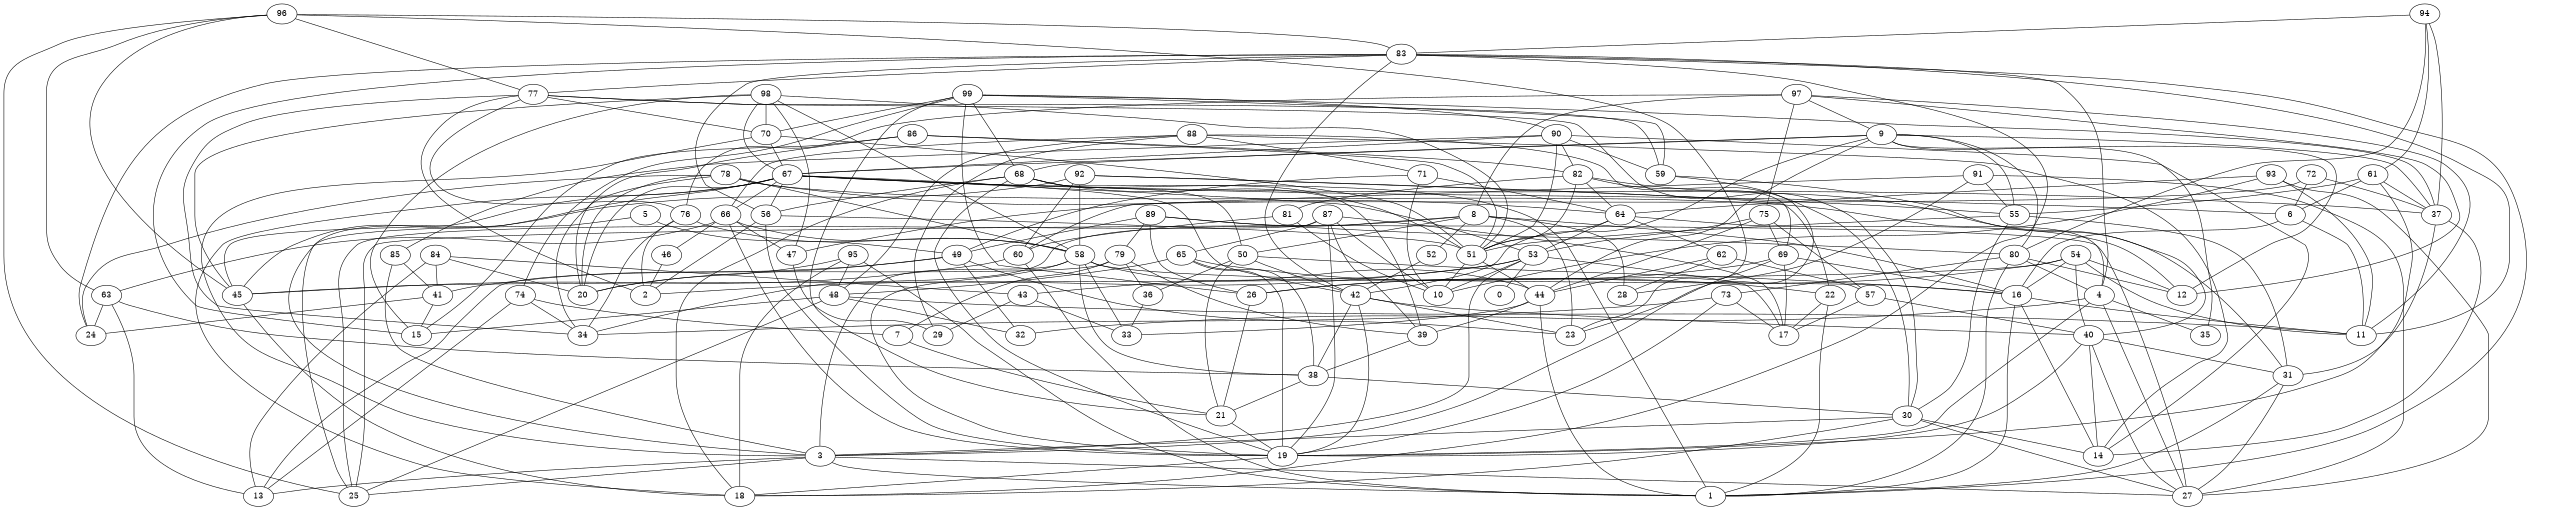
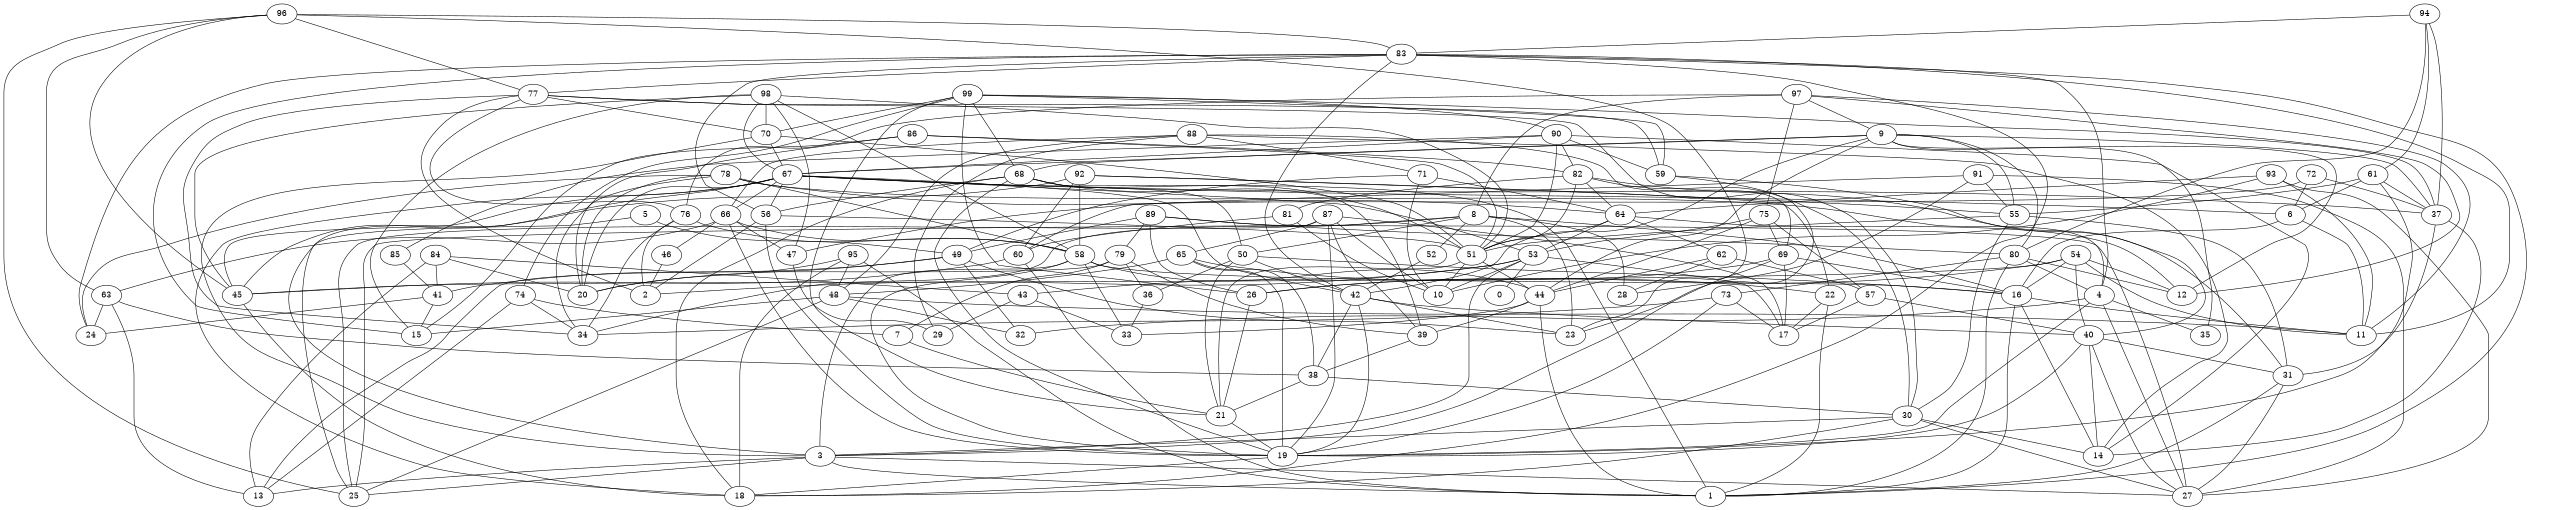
edge "51" -- "21": added
edge "58" -- "38": removed
edge "85" -- "3": removed
